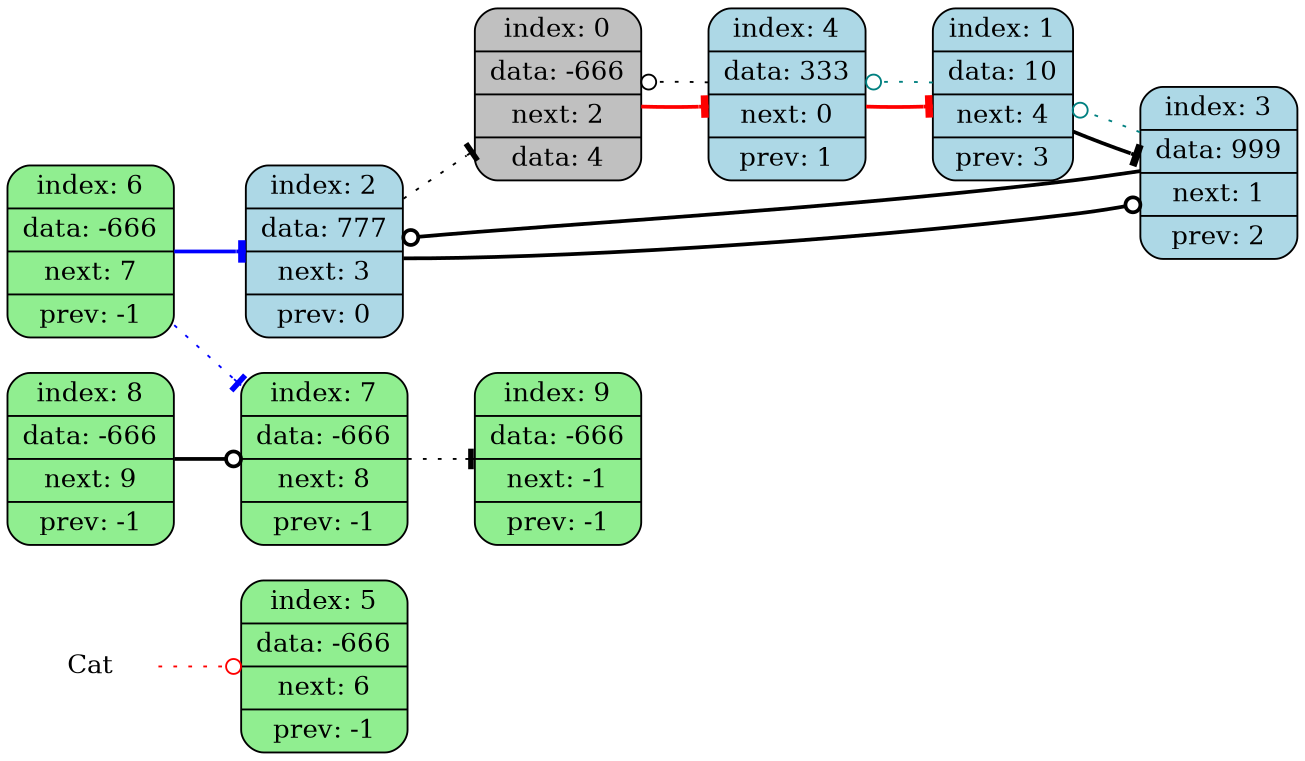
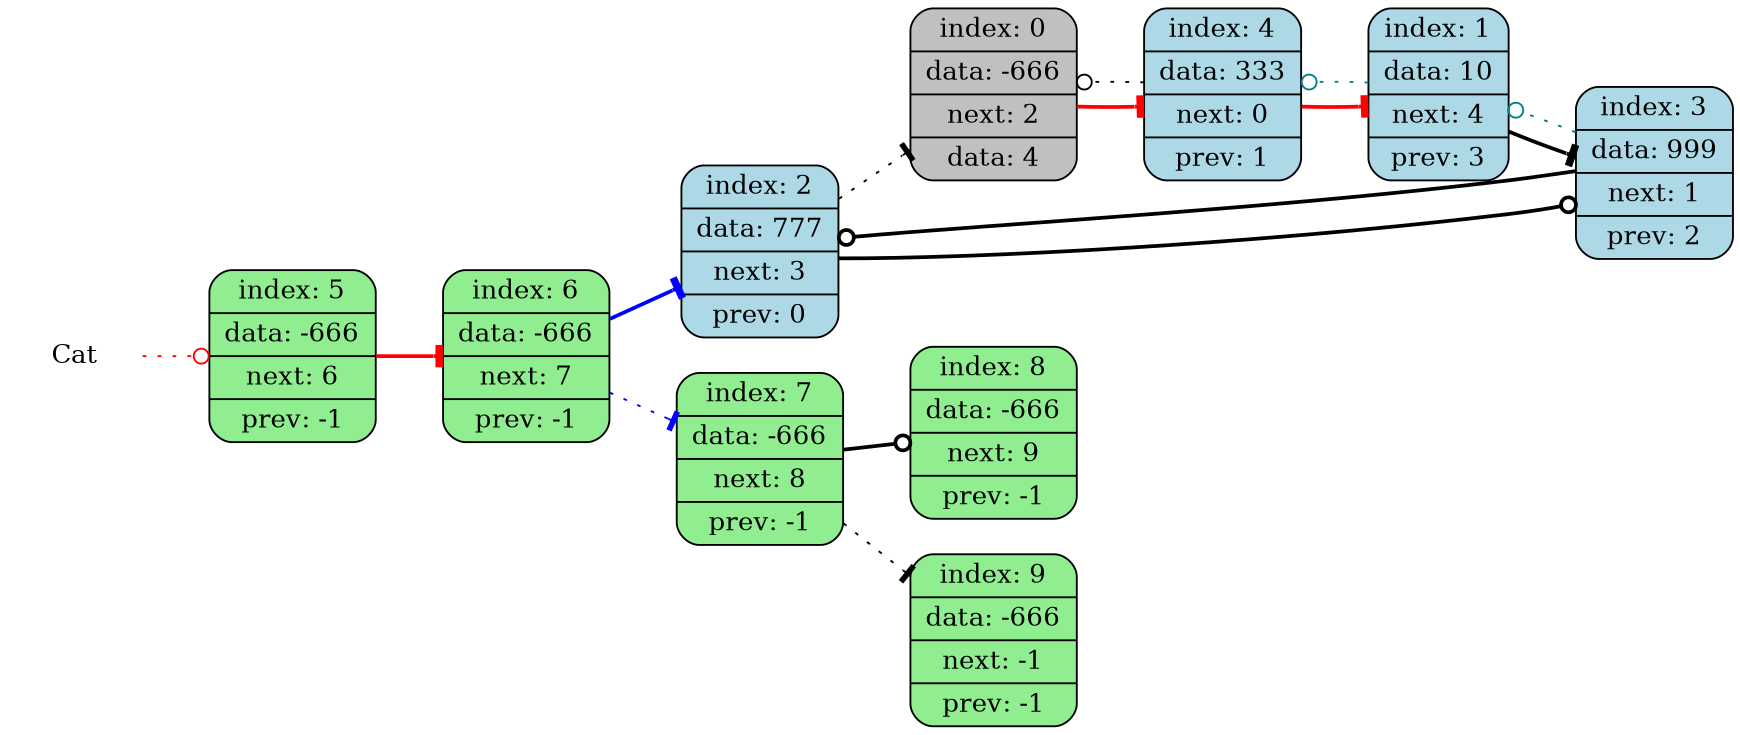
edge "index: 5" -> "index: 6": added
edge "index: 8" -> "index: 7": reversed
